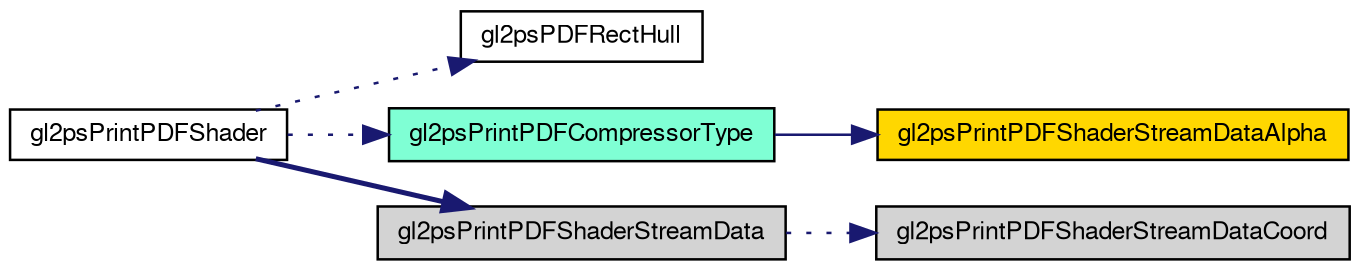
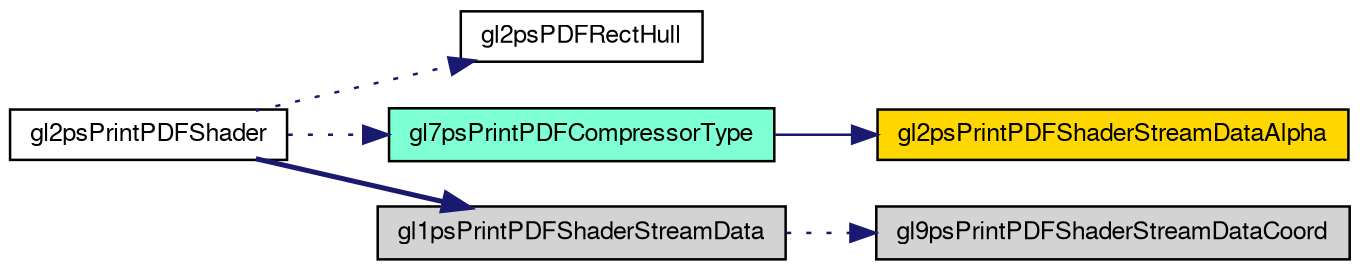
node "gl2psPrintPDFCompressorType": label "gl2psPrintPDFCompressorType" -> "gl7psPrintPDFCompressorType"
node "gl2psPrintPDFShaderStreamData": label "gl2psPrintPDFShaderStreamData" -> "gl1psPrintPDFShaderStreamData"
node "gl2psPrintPDFShaderStreamDataCoord": label "gl2psPrintPDFShaderStreamDataCoord" -> "gl9psPrintPDFShaderStreamDataCoord"
